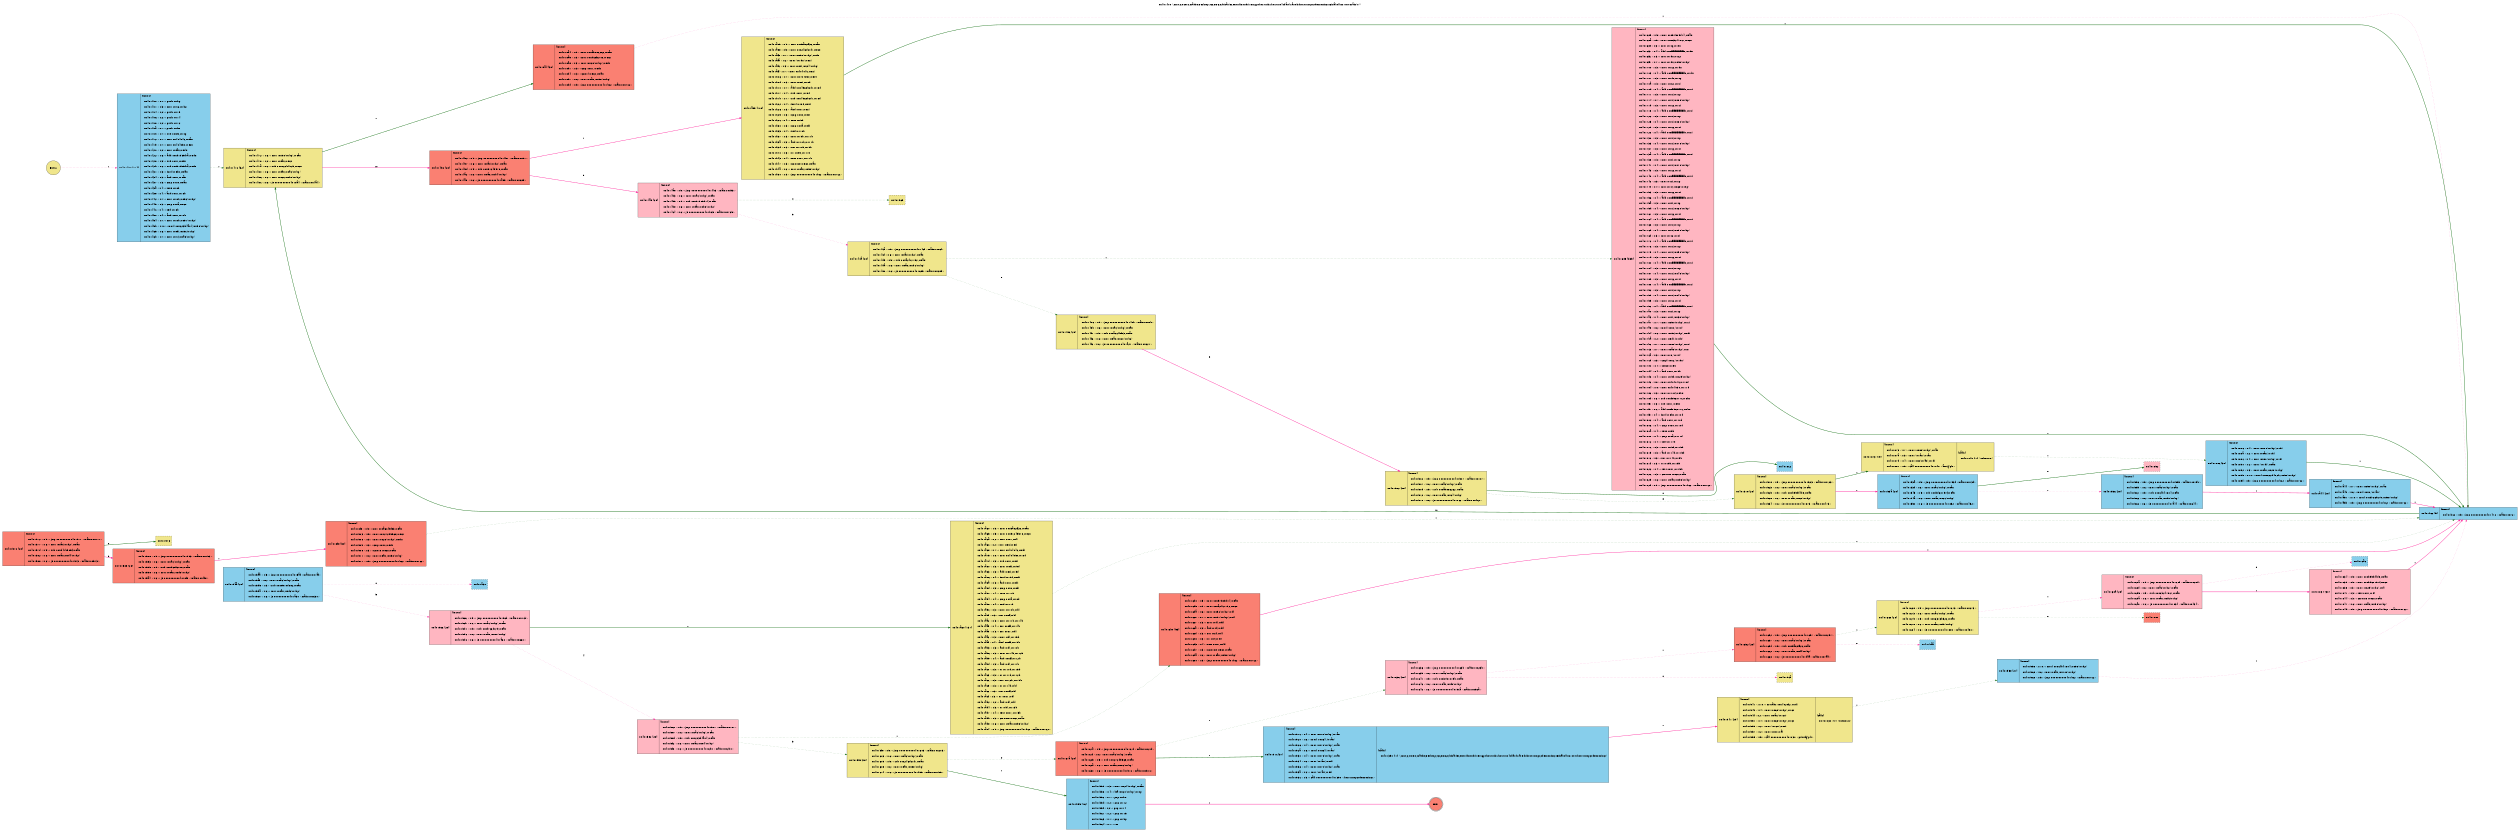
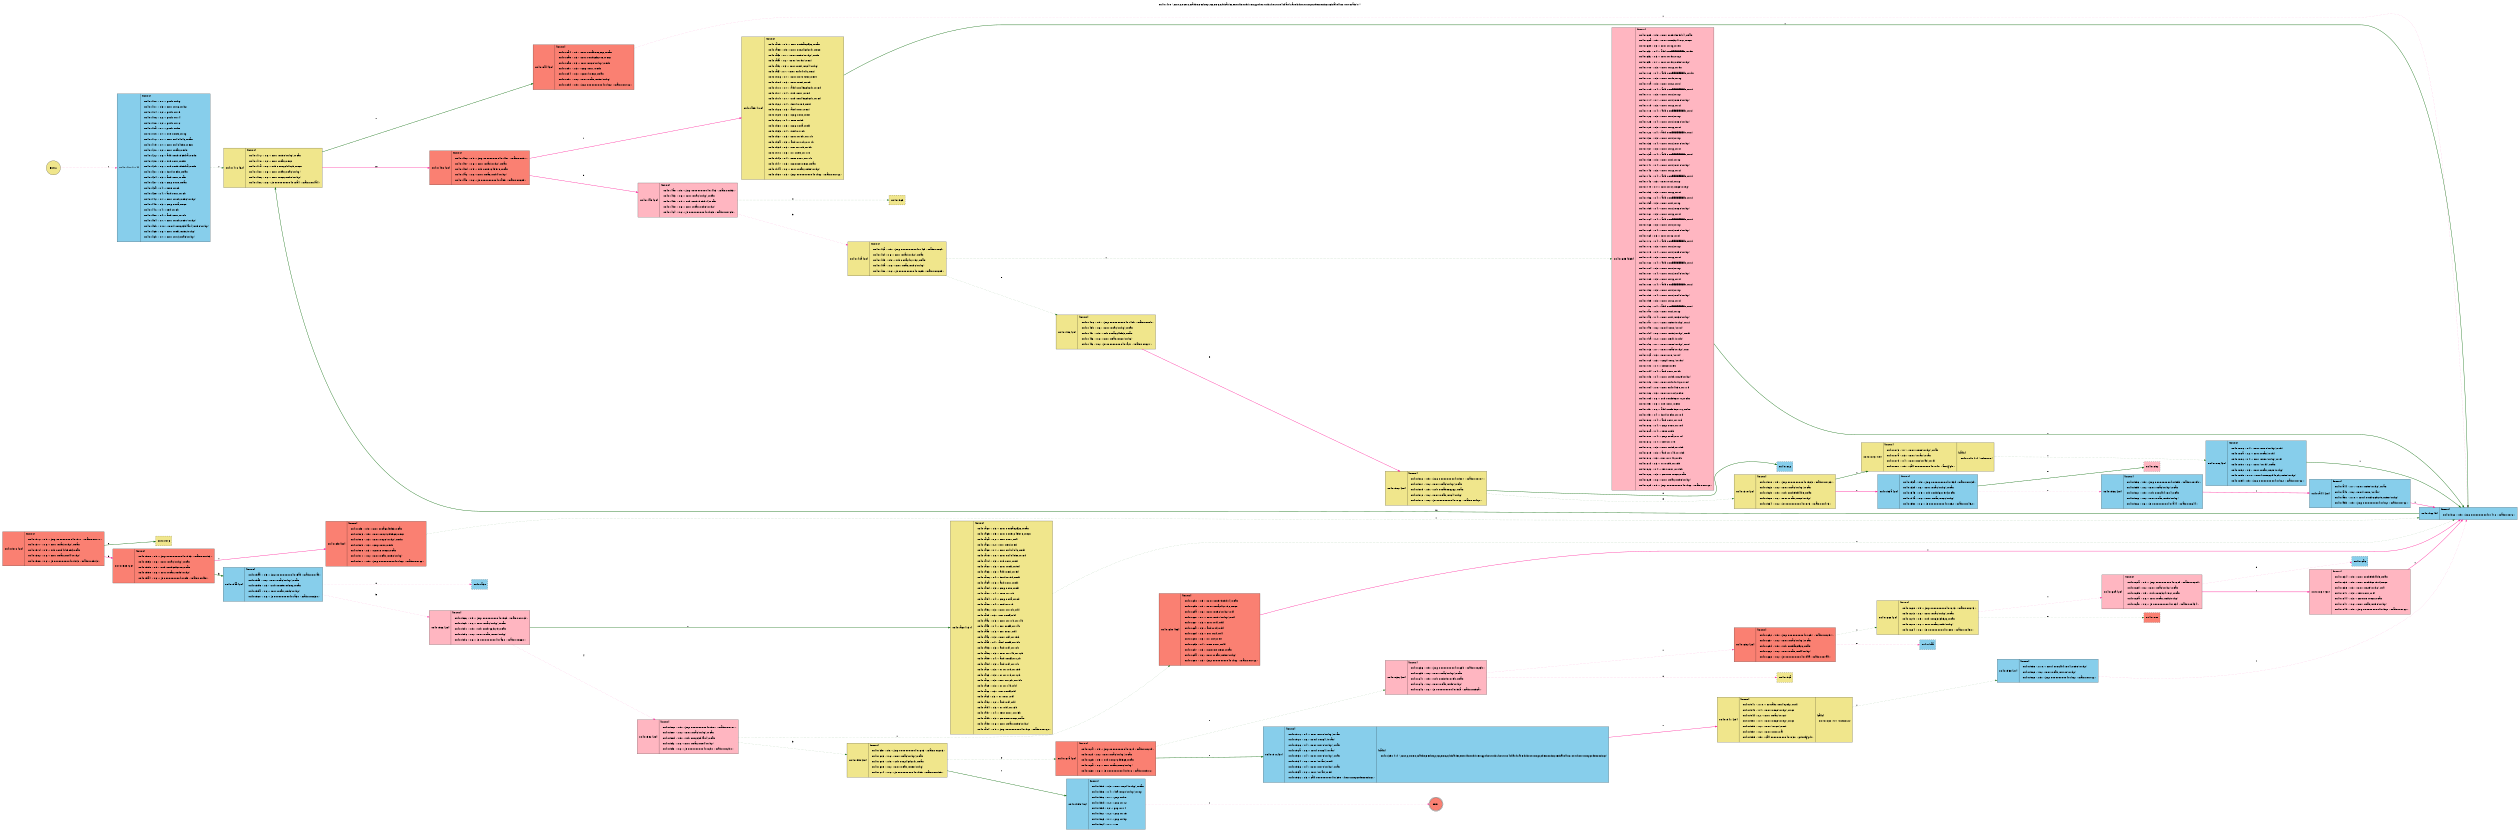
edge "0x40158e [28]" -> "0x4015aa [28]": added, label "5"
edge "0x401b55 [16]" -> "Exit": style bold -> dotted
